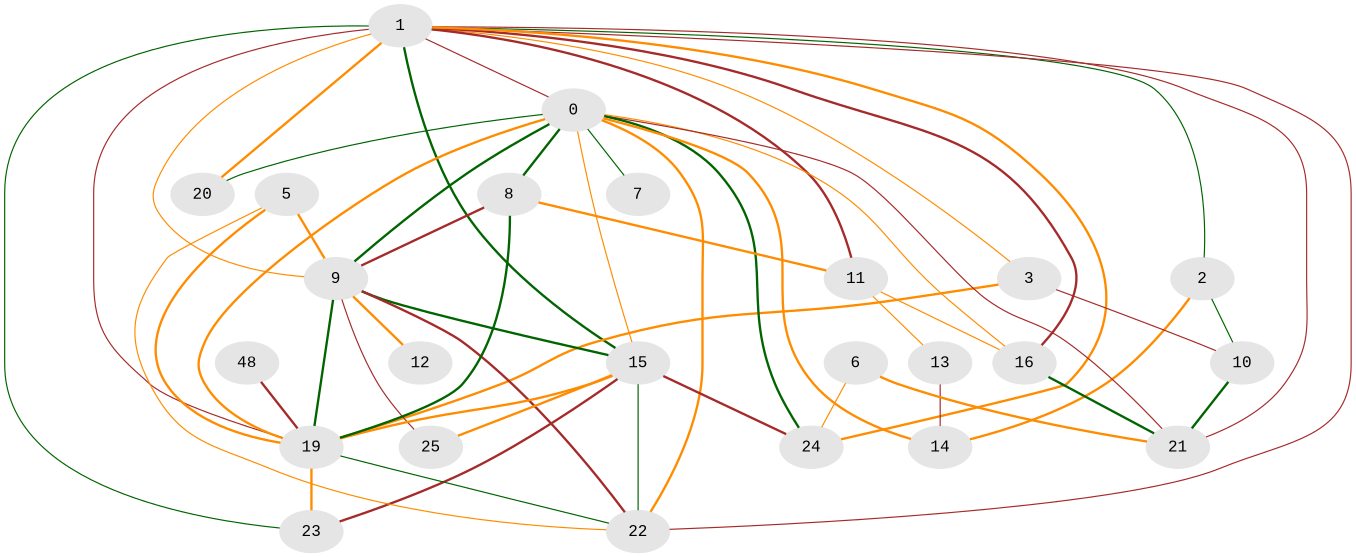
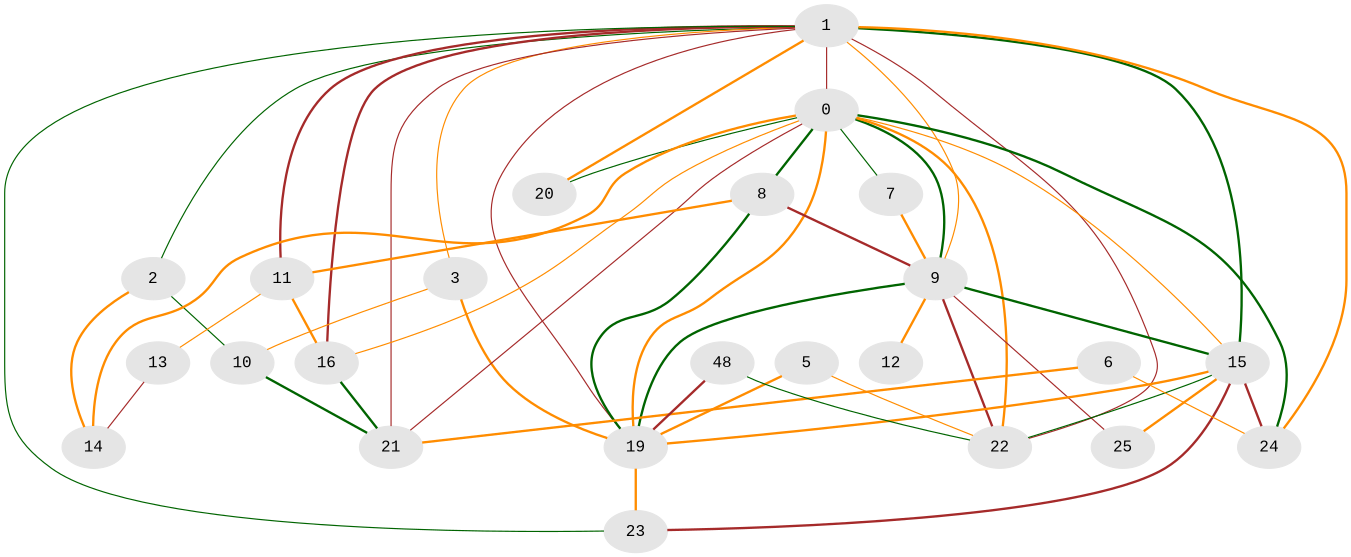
edge "5" -- "9": now "7" -- "9"
edge "3" -- "10": color brown -> darkorange
edge "11" -- "16": style solid -> bold
edge "19" -- "22": now "48" -- "22"
